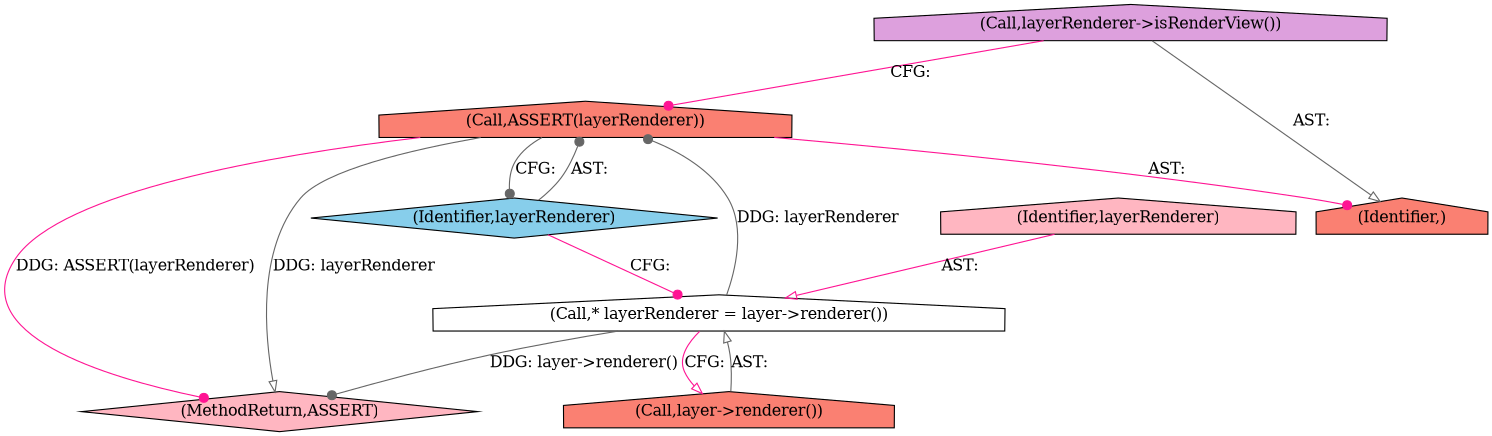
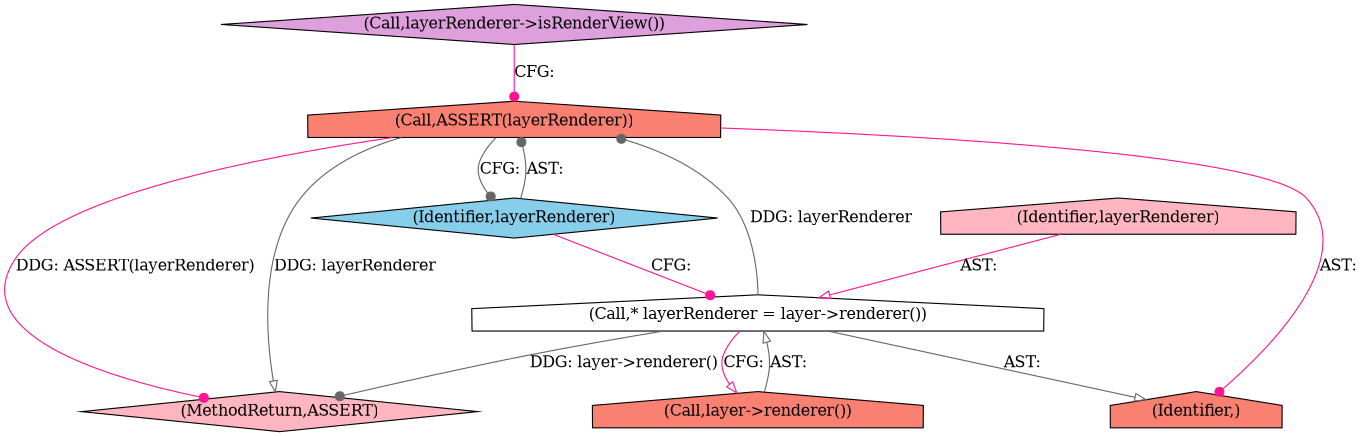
node "(Call,layerRenderer->isRenderView())": shape house -> diamond
edge "(Call,layerRenderer->isRenderView())" -> "(Identifier,)": now "(Call,* layerRenderer = layer->renderer())" -> "(Identifier,)"
